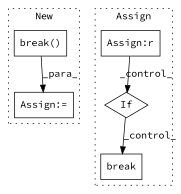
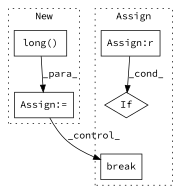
node "break()": label "break()" -> "long()"
edge "Assign:r" -> "If": label "_control_" -> "_cond_"
edge "If" -> "break": now "Assign:=" -> "break"
